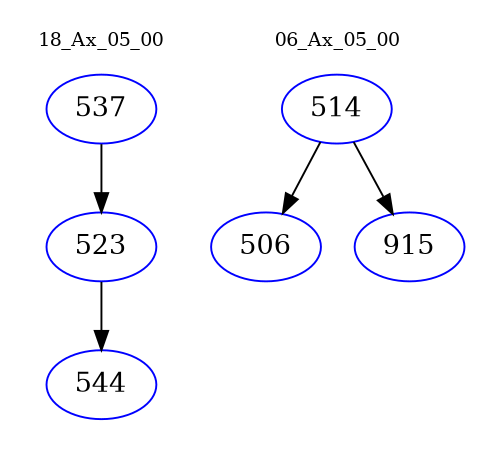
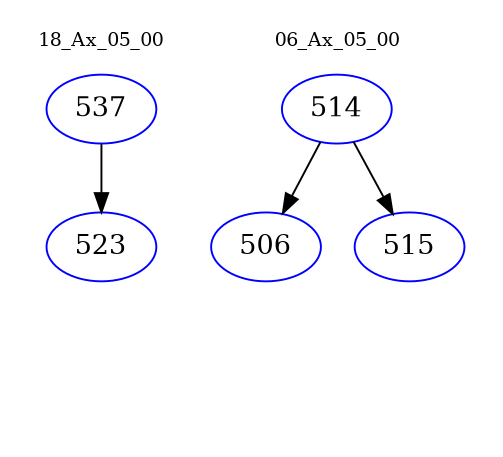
node "915": label "915" -> "515"
node "544": removed
